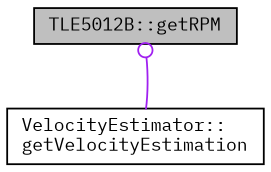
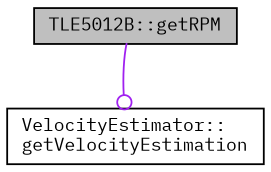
edge "VelocityEstimator:: getVelocityEstimation" -> "TLE5012B::getRPM": reversed
